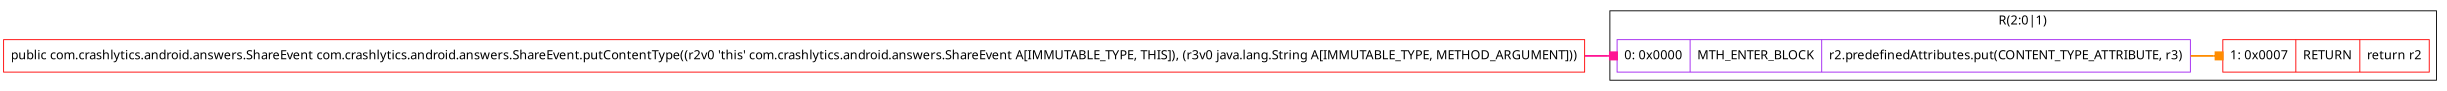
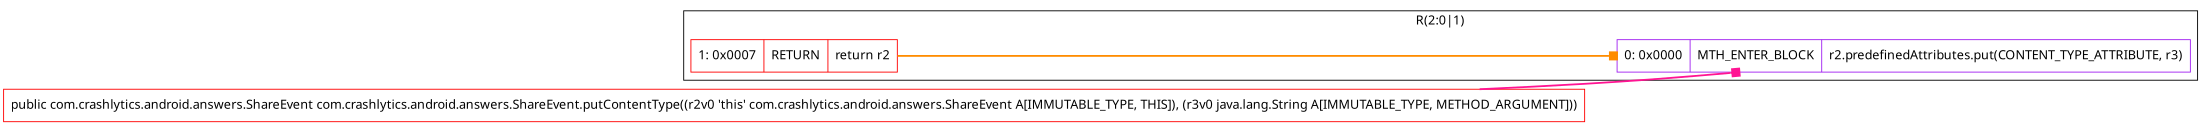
edge "0: 0x0000" -> "1: 0x0007": reversed
